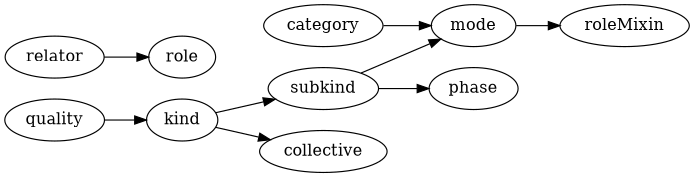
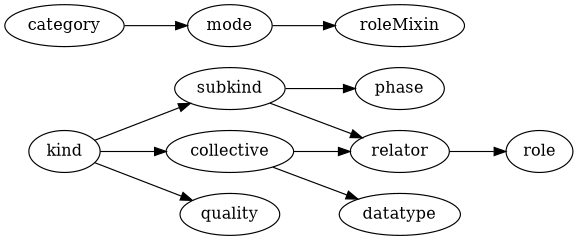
edge "subkind" -> "mode": now "subkind" -> "relator"
edge "quality" -> "kind": reversed
edge "collective" -> "relator": added
node "datatype": added
